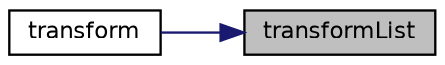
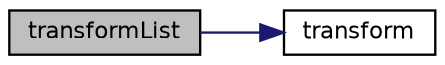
edge "transform" -> "transformList": reversed
